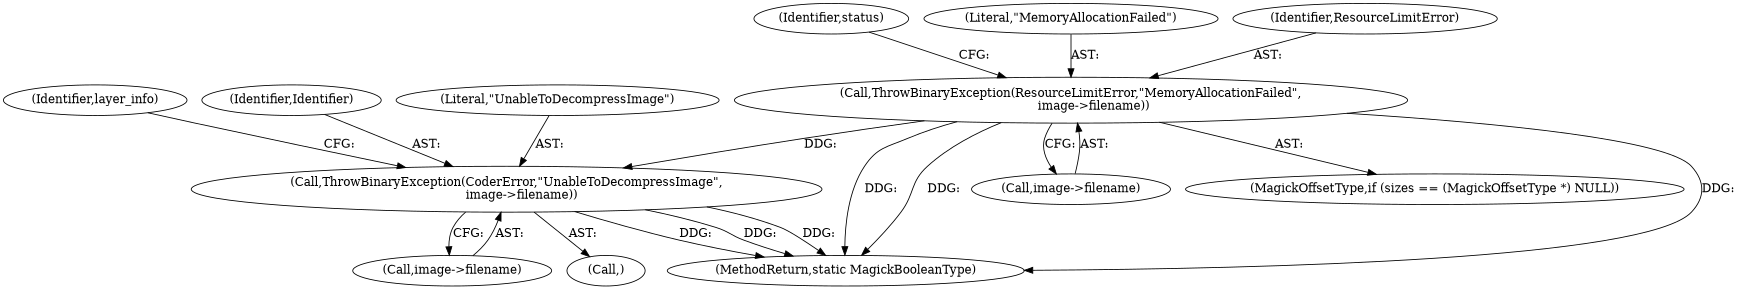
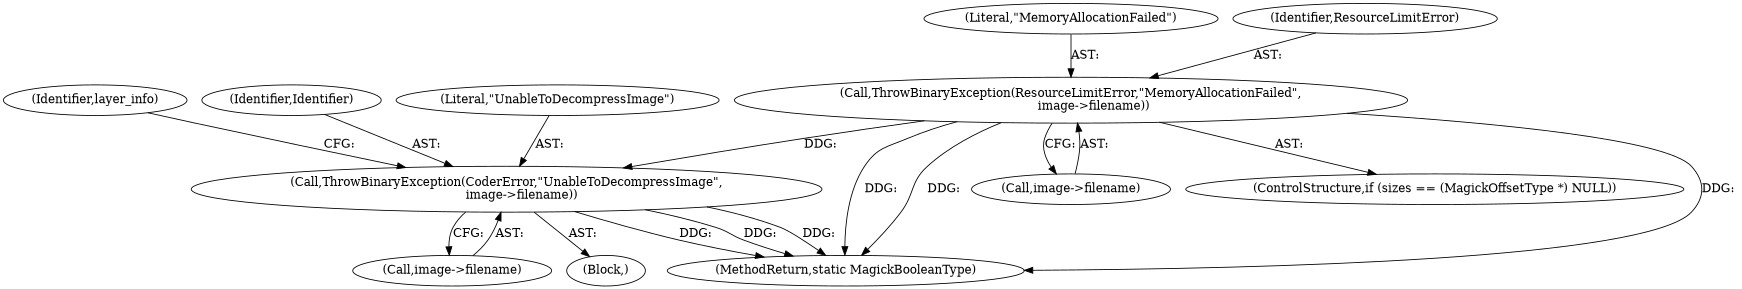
node "(Identifier,status)": removed
node "(MagickOffsetType,if (sizes == (MagickOffsetType *) NULL))": label "(MagickOffsetType,if (sizes == (MagickOffsetType *) NULL))" -> "(ControlStructure,if (sizes == (MagickOffsetType *) NULL))"
node "(Call,)": label "(Call,)" -> "(Block,)"
